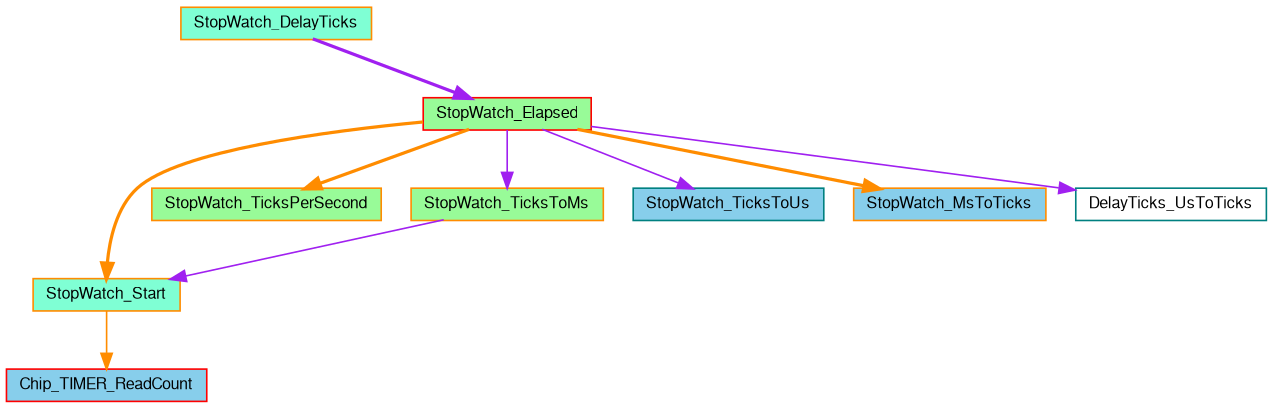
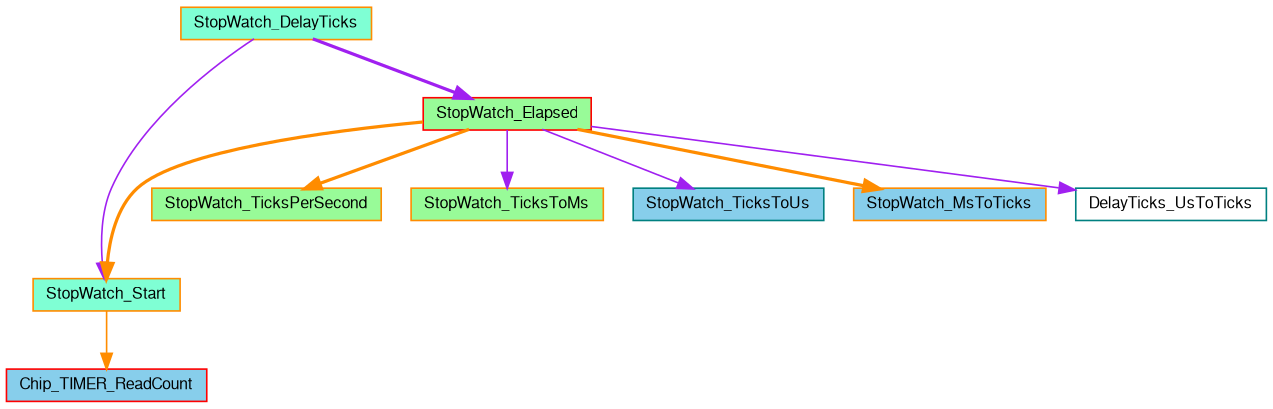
edge "StopWatch_TicksToMs" -> "StopWatch_Start": now "StopWatch_DelayTicks" -> "StopWatch_Start"
